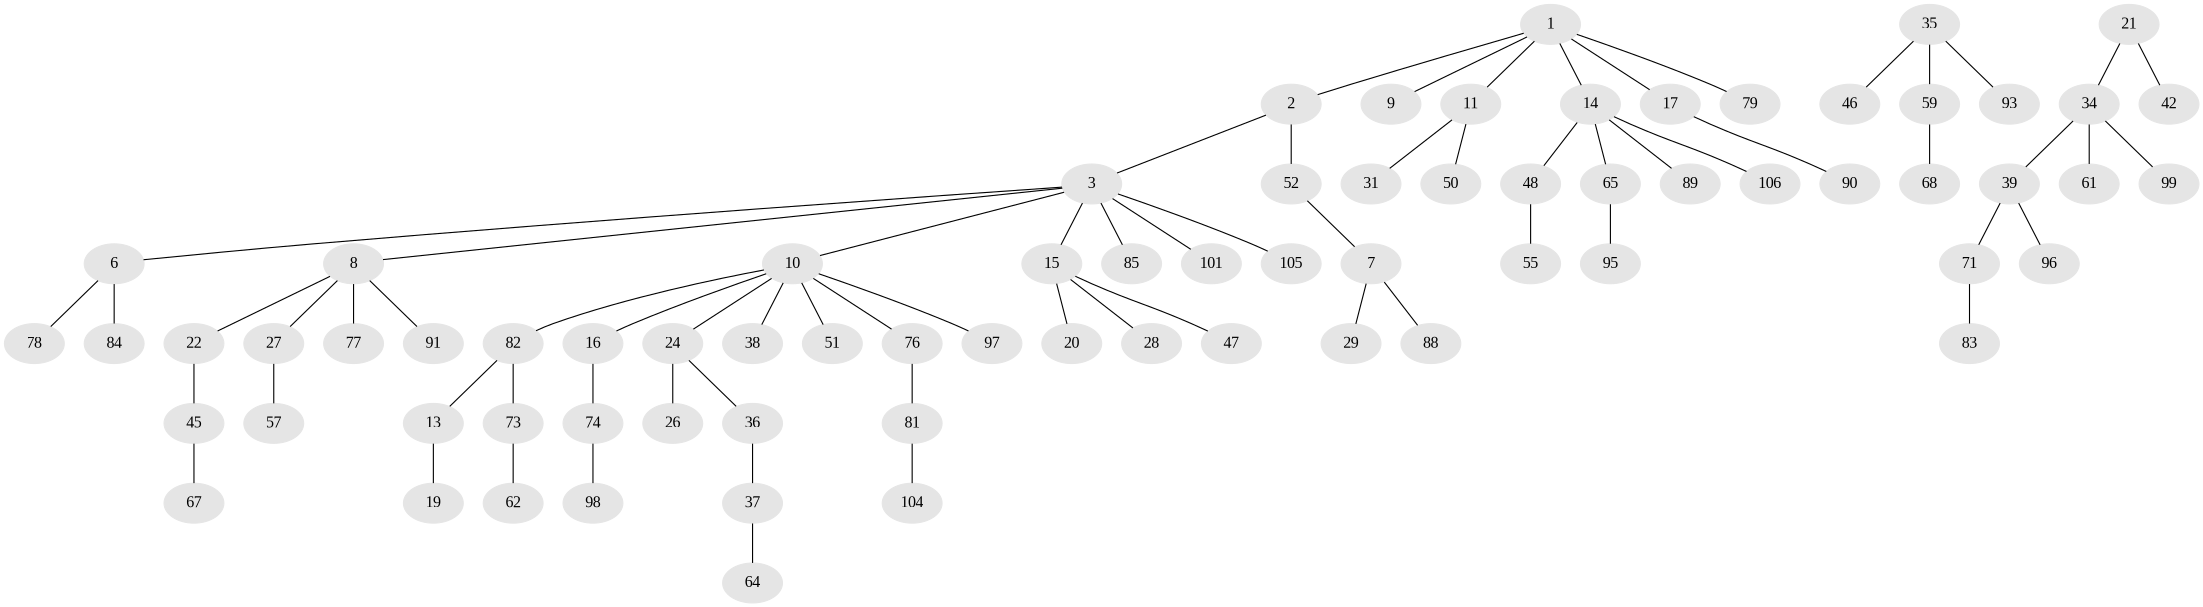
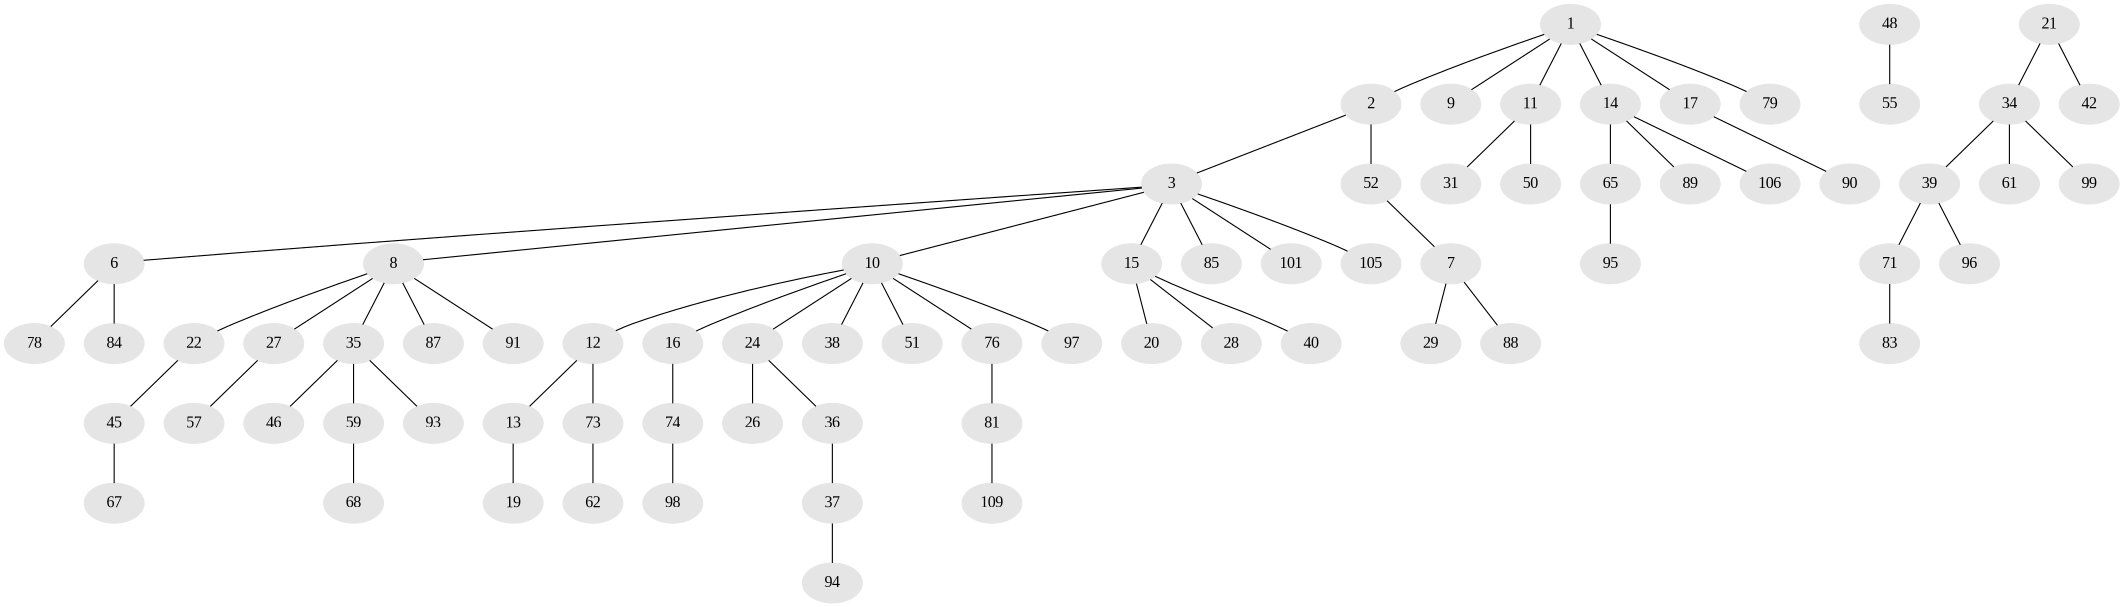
edge "14" -- "48": removed
edge "8" -- "35": added
node "77": label "77" -> "87"
node "82": label "82" -> "12"
node "47": label "47" -> "40"
node "104": label "104" -> "109"
node "64": label "64" -> "94"
